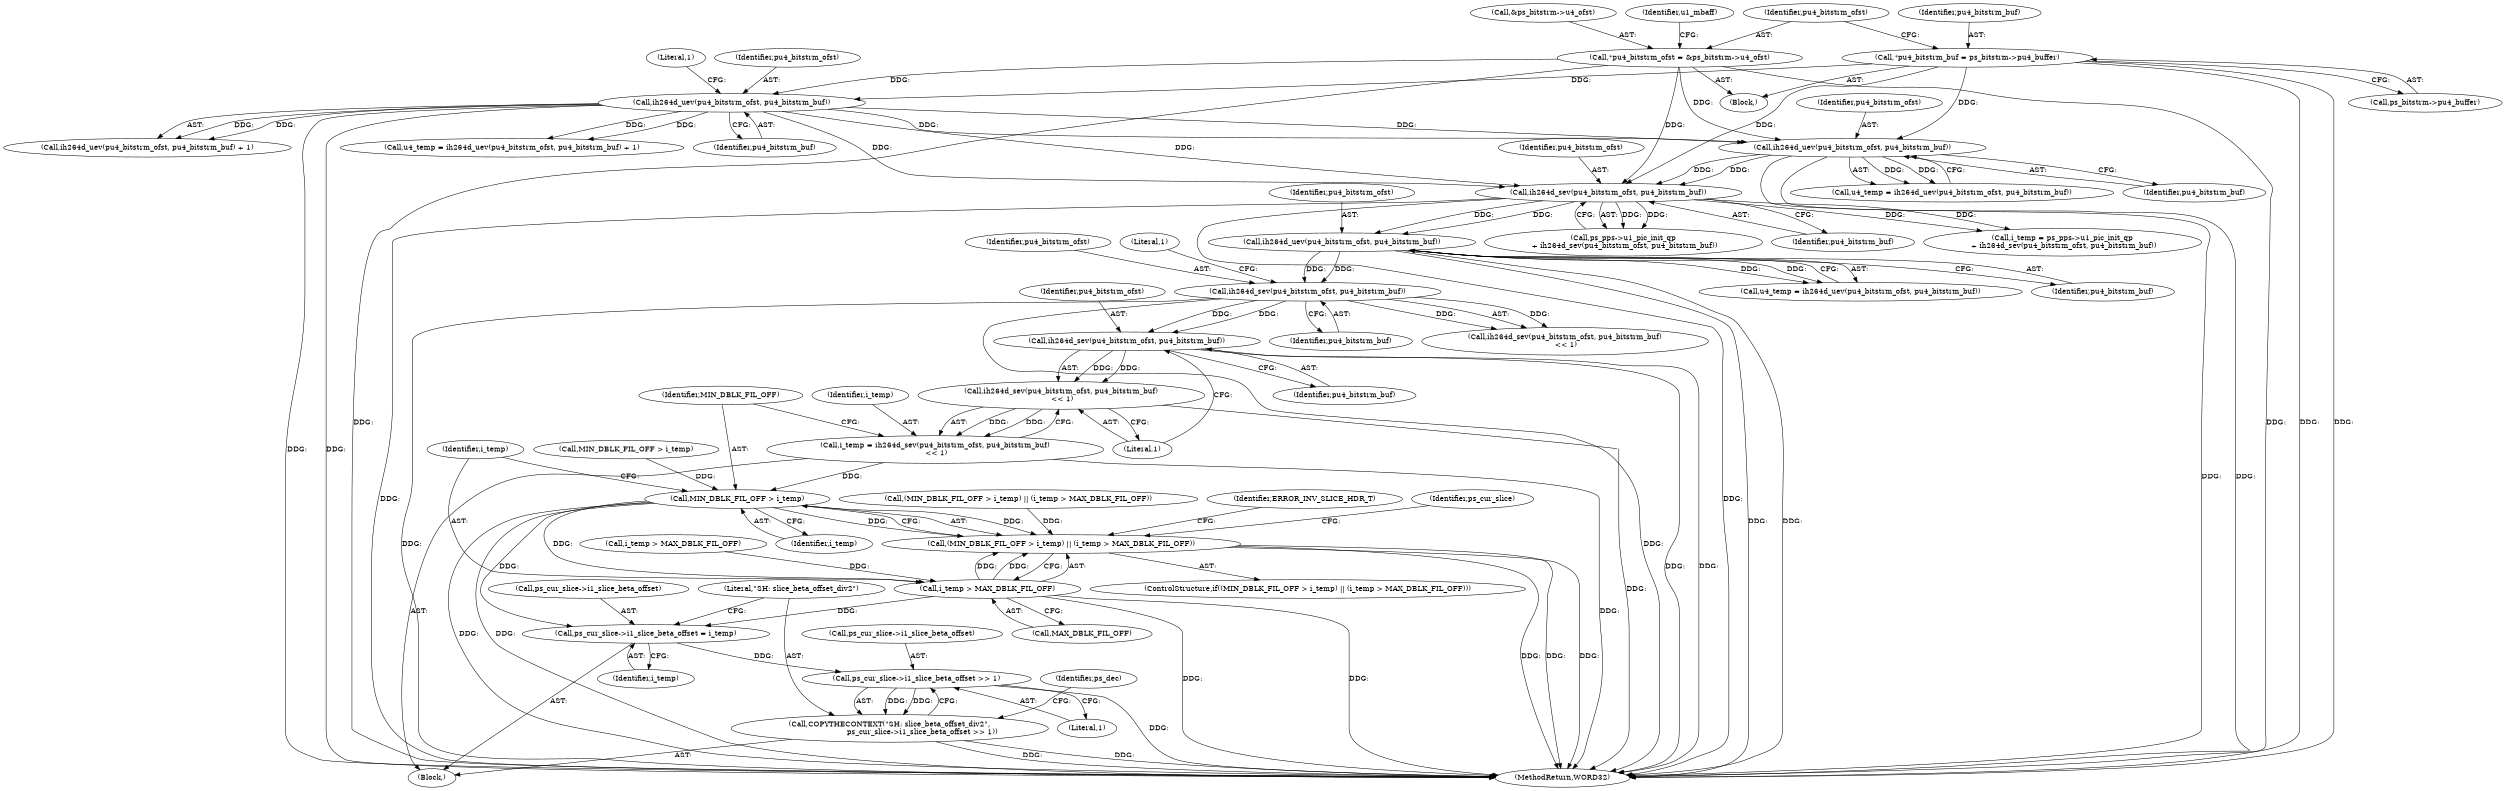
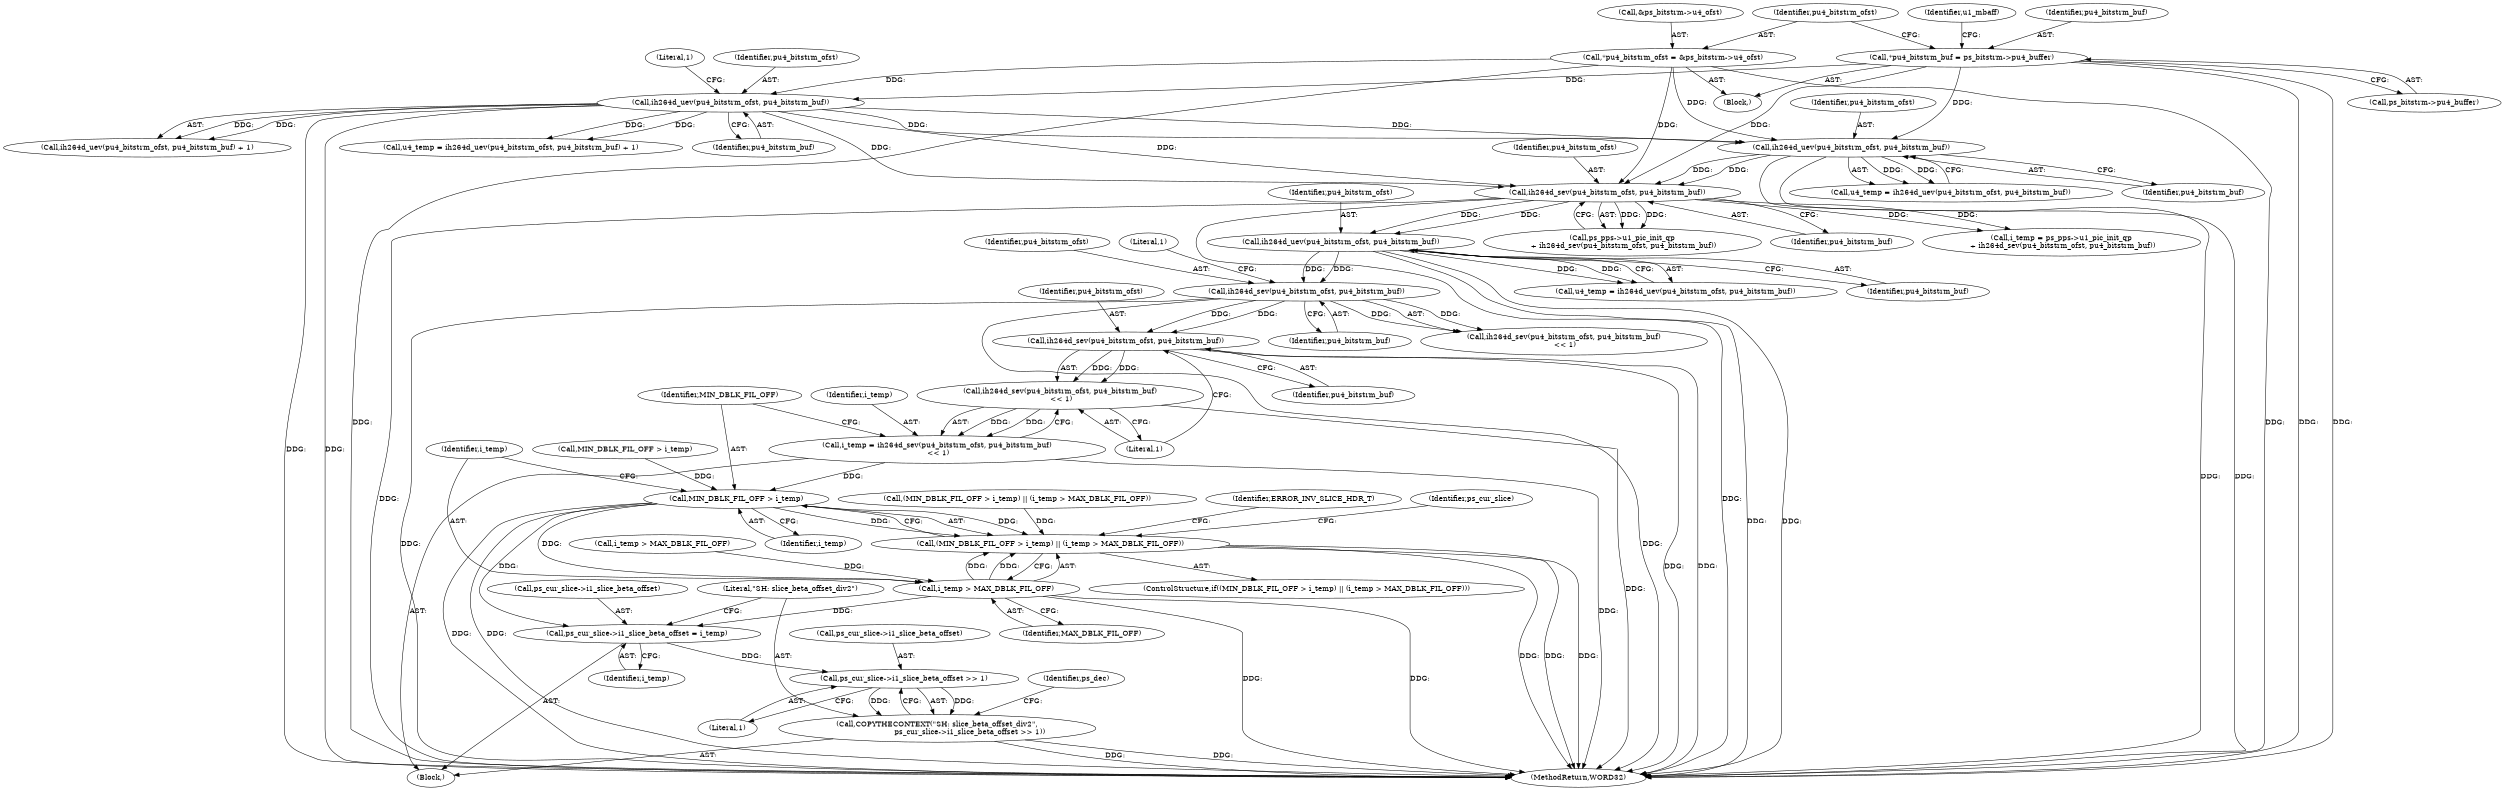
edge "(Identifier,u1_mbaff)" -> "(Call,*pu4_bitstrm_ofst = &ps_bitstrm->u4_ofst)": now "(Identifier,u1_mbaff)" -> "(Call,*pu4_bitstrm_buf = ps_bitstrm->pu4_buffer)"
node "(Call,MAX_DBLK_FIL_OFF)": label "(Call,MAX_DBLK_FIL_OFF)" -> "(Identifier,MAX_DBLK_FIL_OFF)"
edge "(Call,ps_cur_slice->i1_slice_beta_offset >> 1)" -> "(MethodReturn,WORD32)": removed, label "DDG:"
